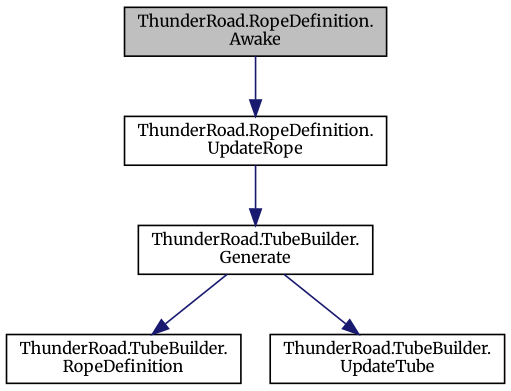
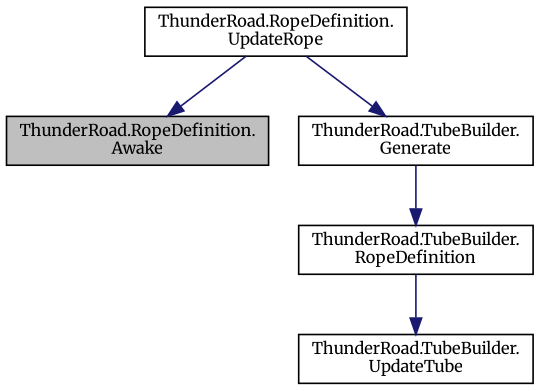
edge "ThunderRoad.RopeDefinition. Awake" -> "ThunderRoad.RopeDefinition. UpdateRope": reversed
edge "ThunderRoad.TubeBuilder. Generate" -> "ThunderRoad.TubeBuilder. UpdateTube": now "ThunderRoad.TubeBuilder. RopeDefinition" -> "ThunderRoad.TubeBuilder. UpdateTube"
